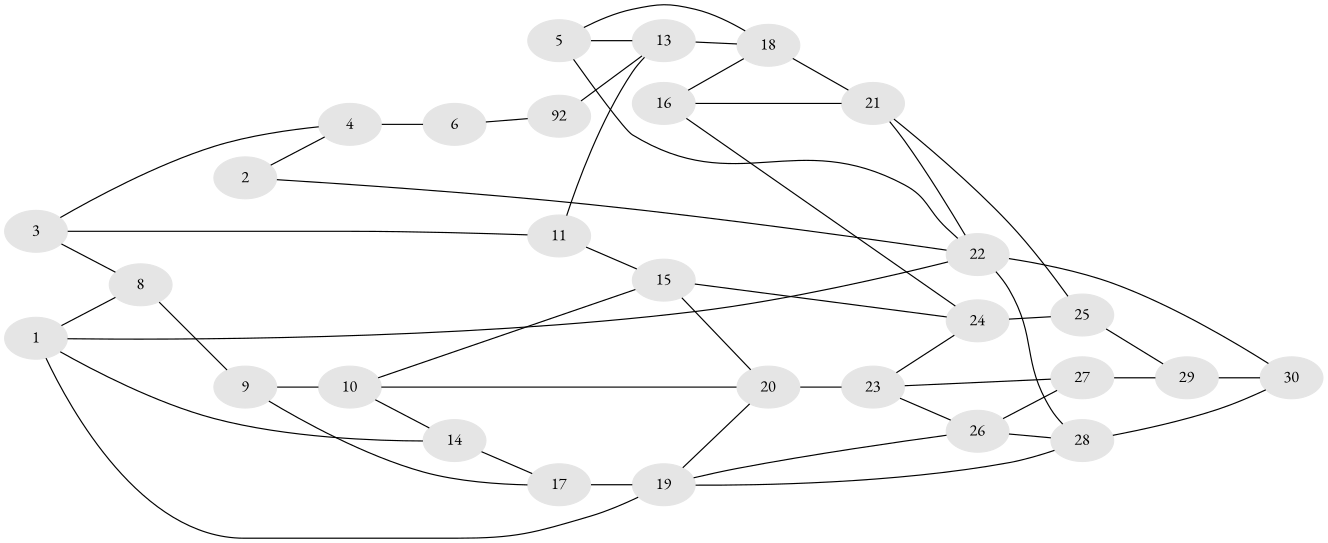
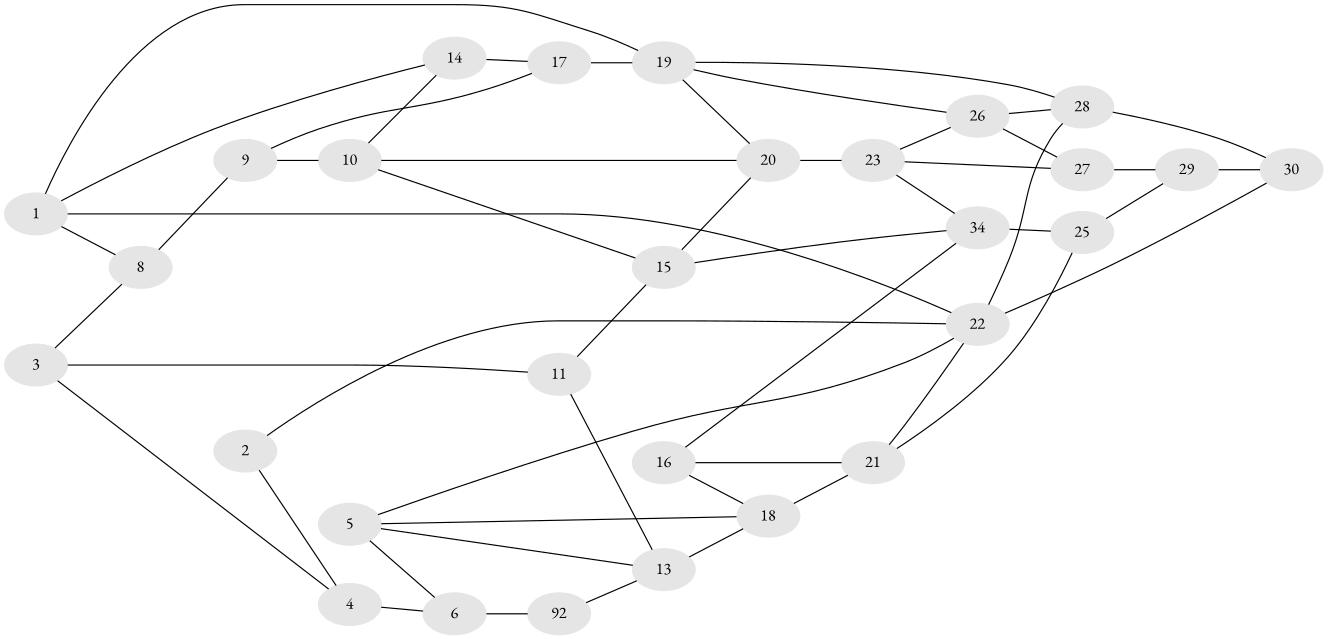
node "24": label "24" -> "34"
edge "5" -- "6": added
